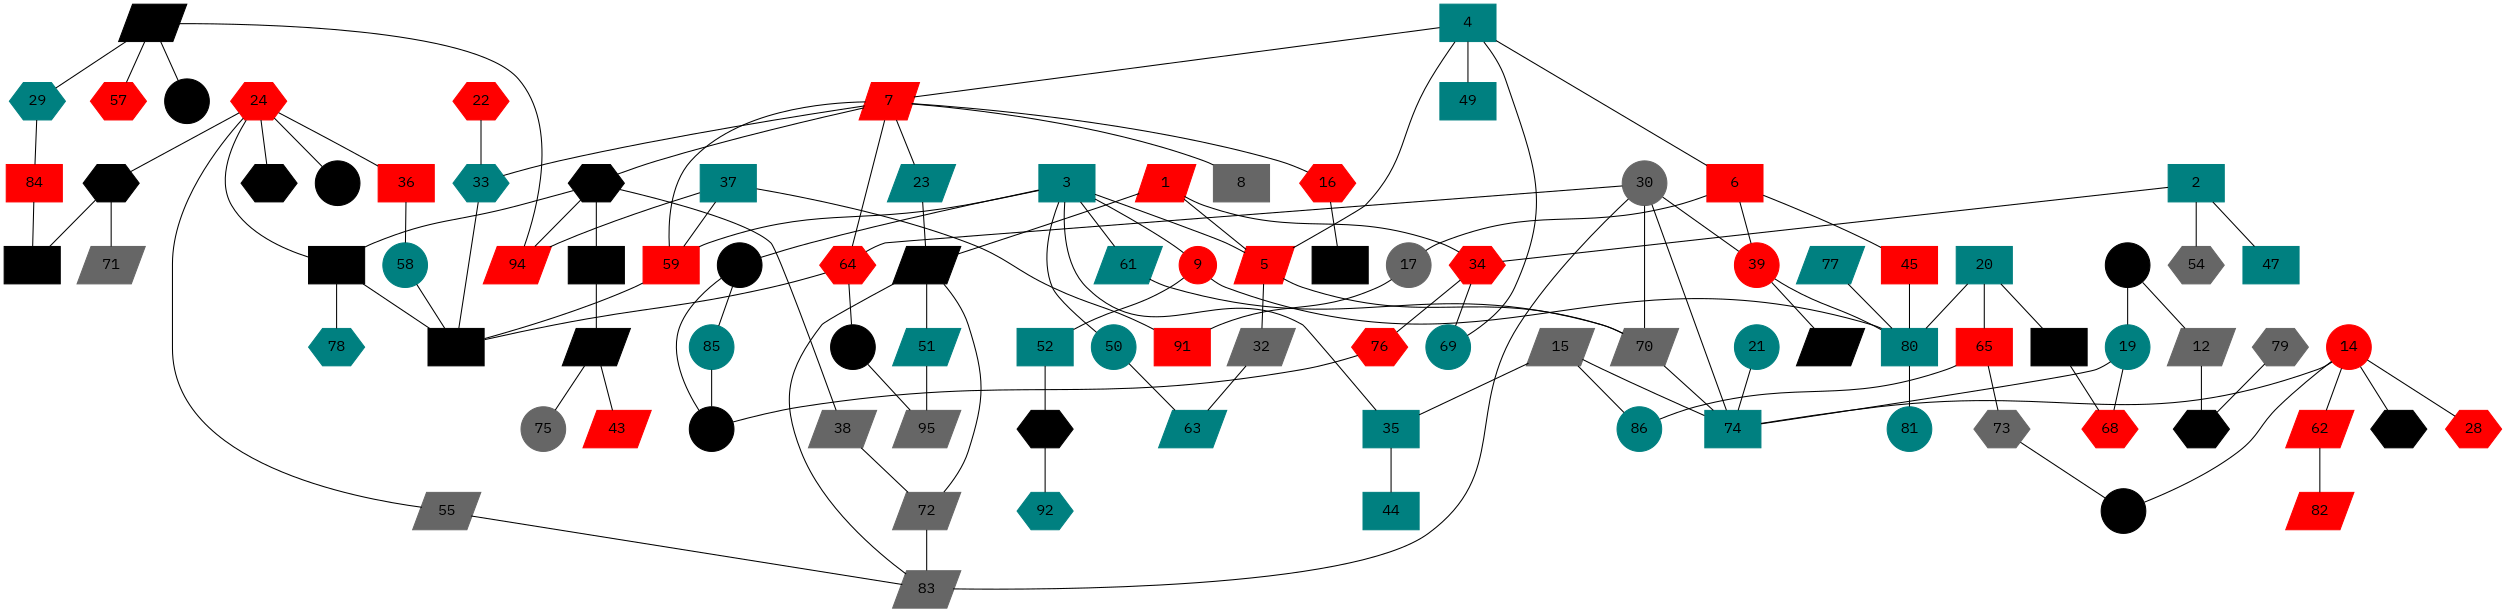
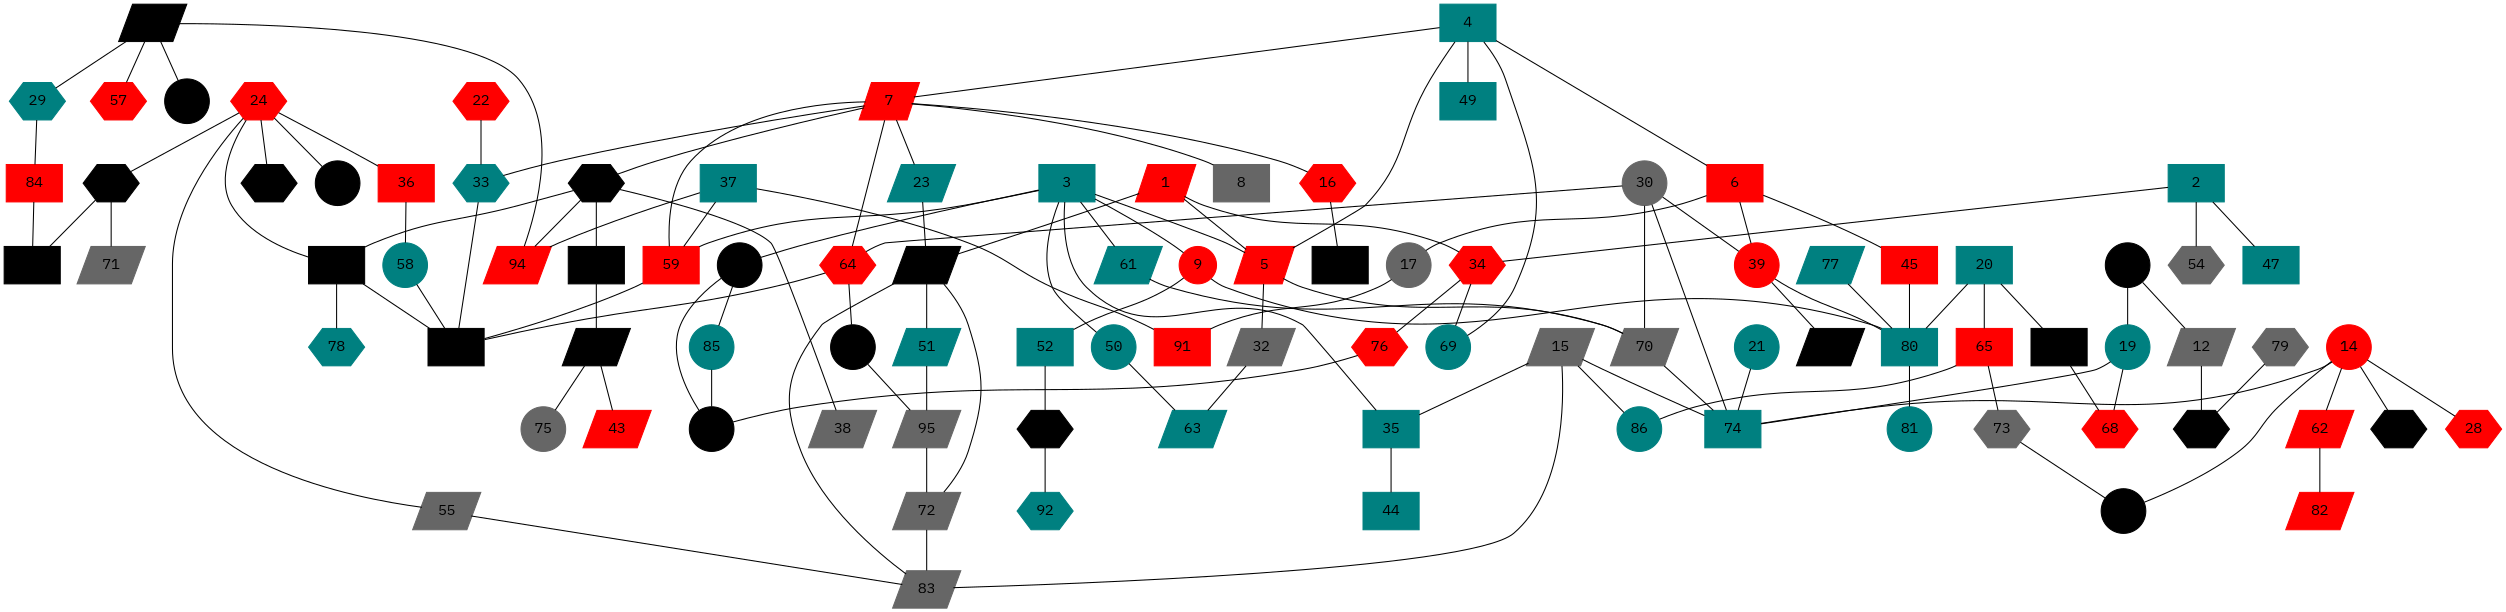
edge "38" -- "72": now "95" -- "72"
edge "30" -- "83": now "15" -- "83"
